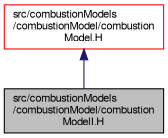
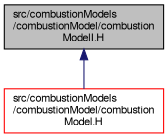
edge "src/combustionModels /combustionModel/combustion ModelI.H" -> "src/combustionModels /combustionModel/combustion Model.H": reversed
